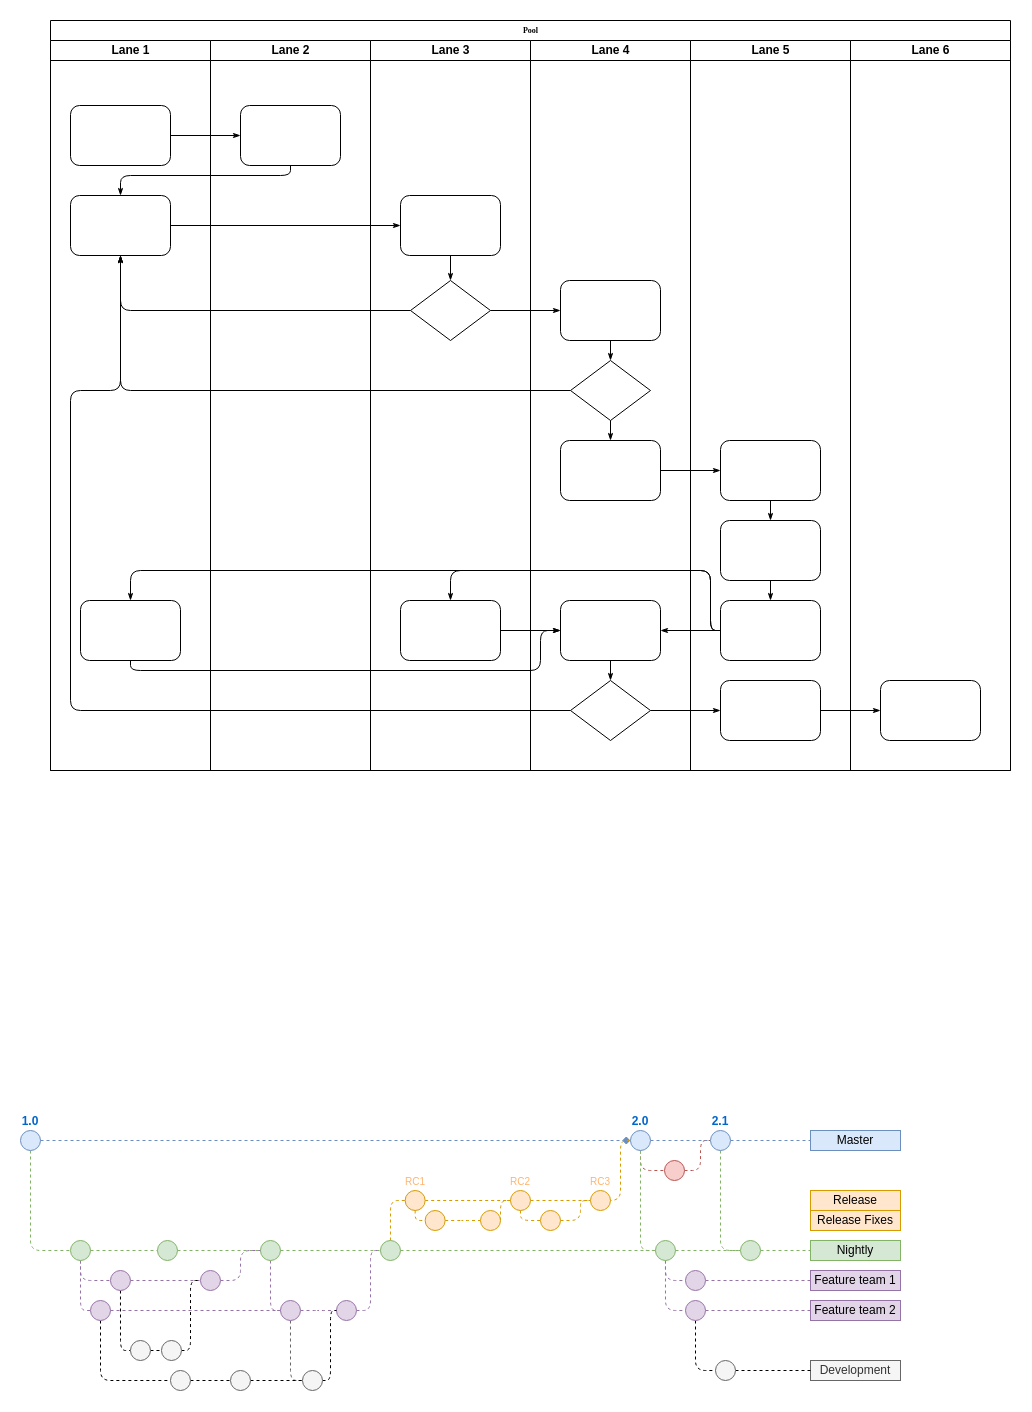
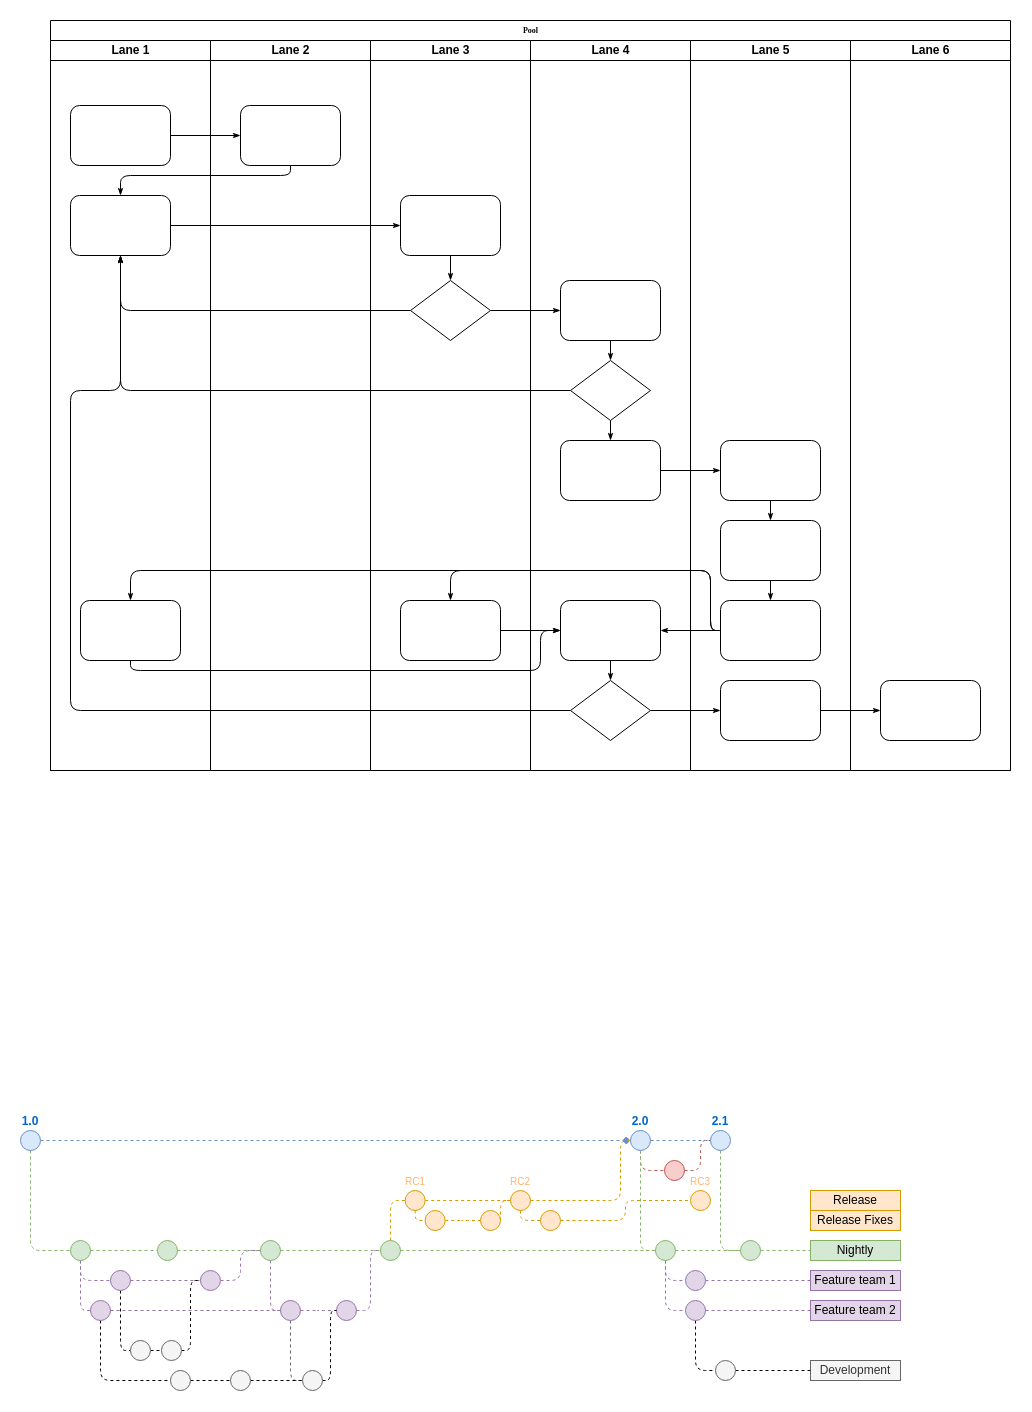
edge "2.1" -- "Master": removed
node "Master": removed
node "RC3": moved (601, 1201) -> (701, 1201)
